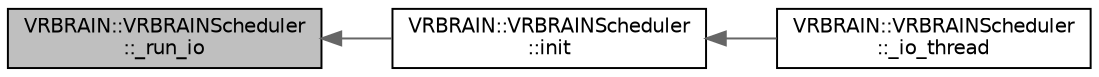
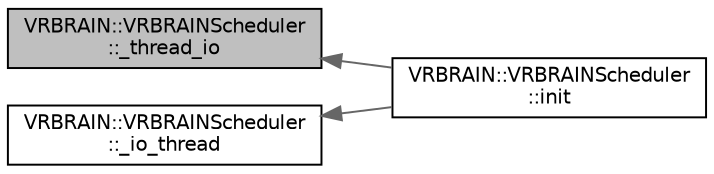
node "VRBRAIN::VRBRAINScheduler ::_run_io": label "VRBRAIN::VRBRAINScheduler ::_run_io" -> "VRBRAIN::VRBRAINScheduler ::_thread_io"
edge "VRBRAIN::VRBRAINScheduler ::_io_thread" -> "VRBRAIN::VRBRAINScheduler ::init": reversed
